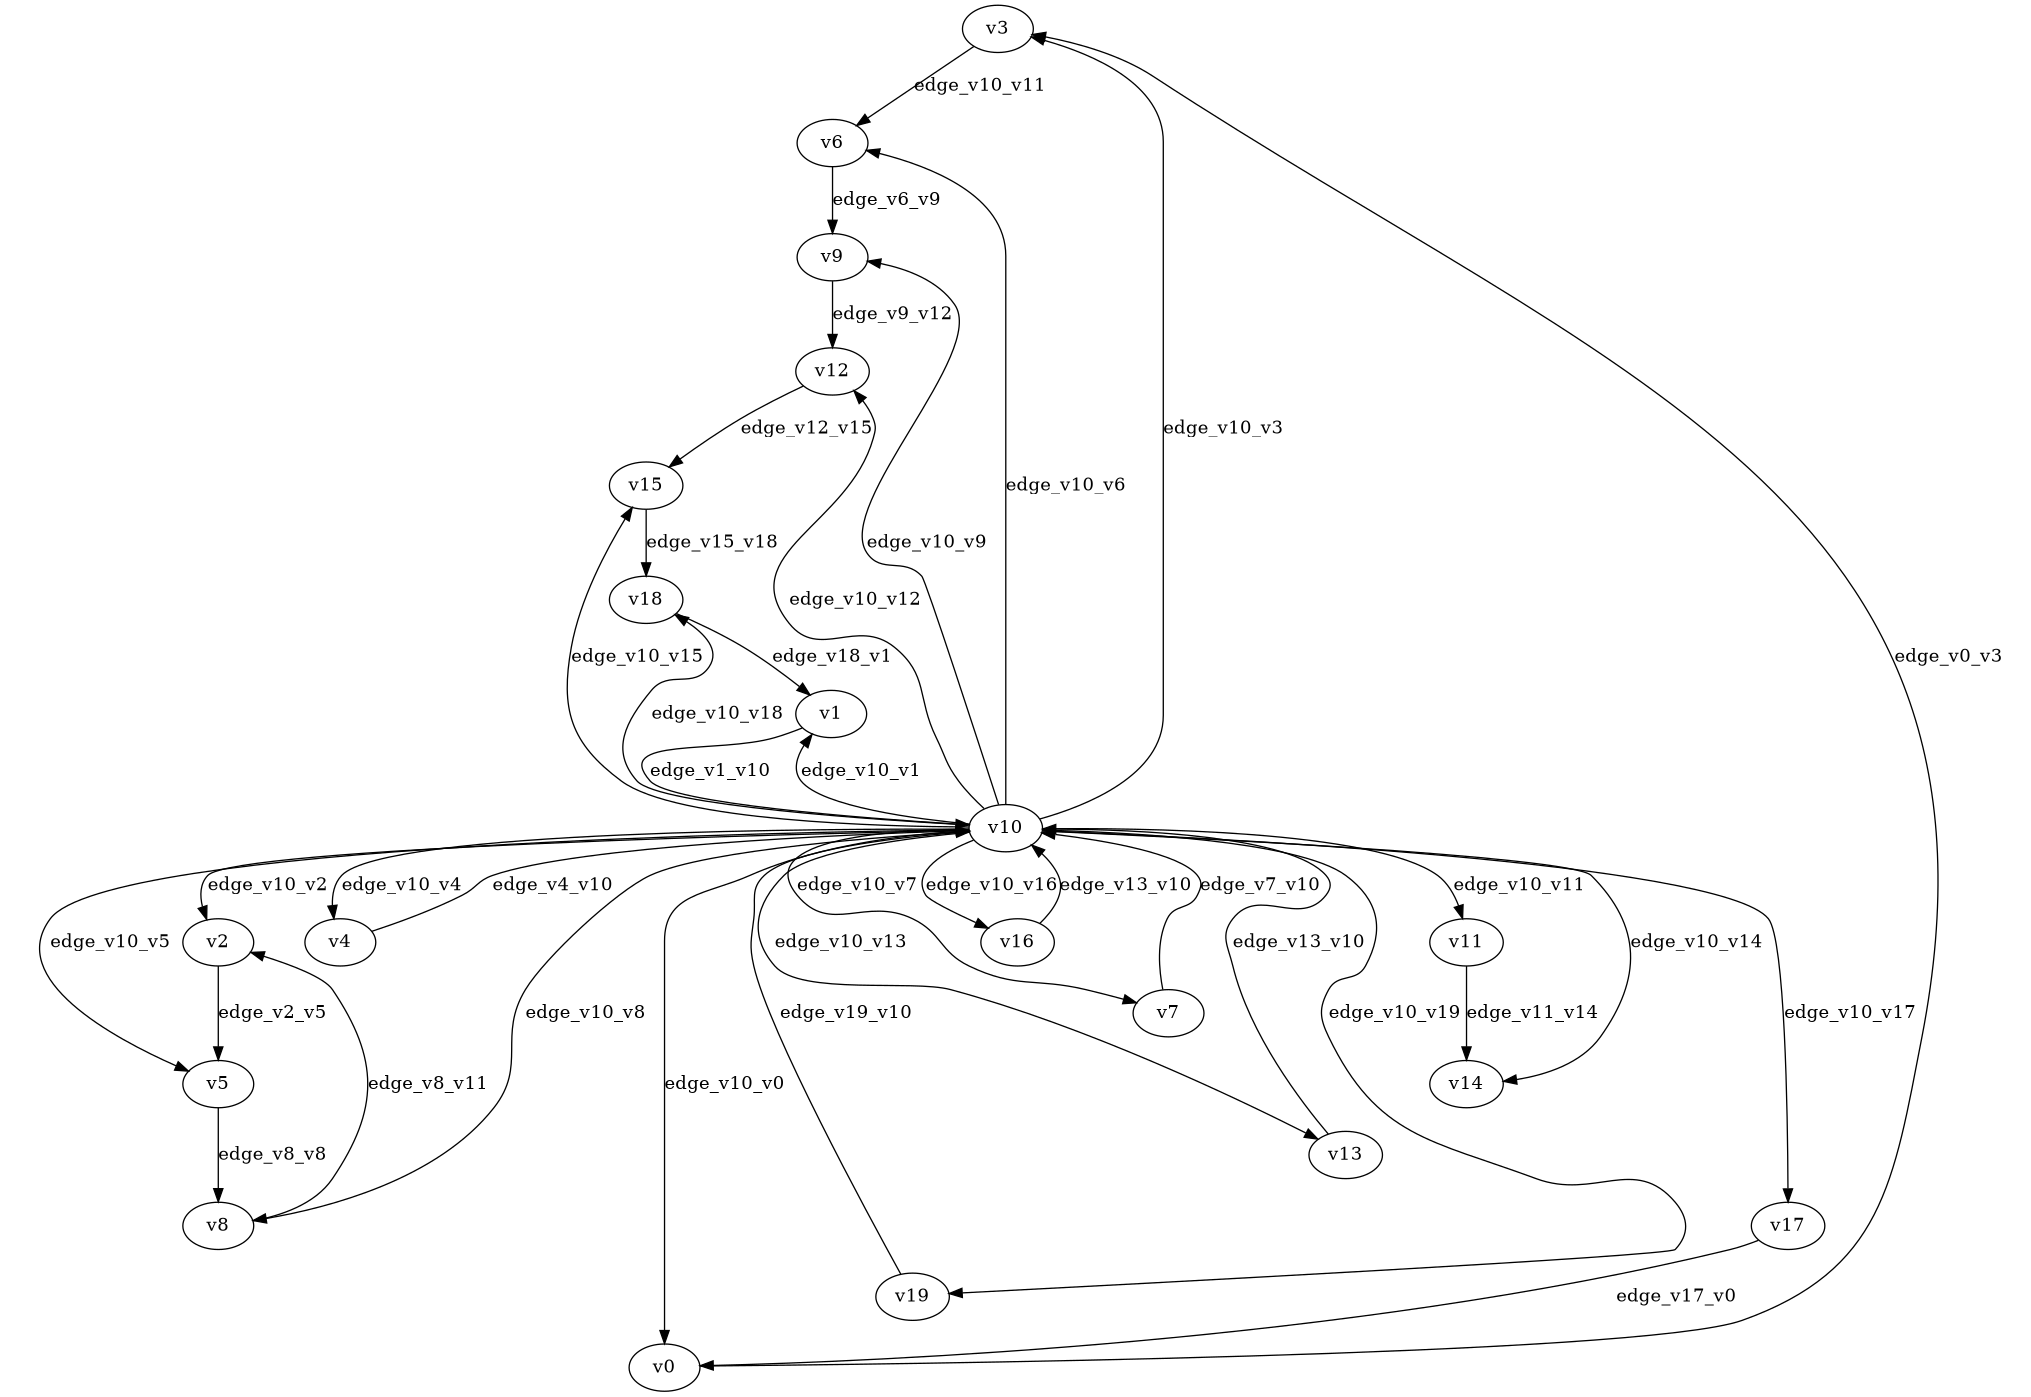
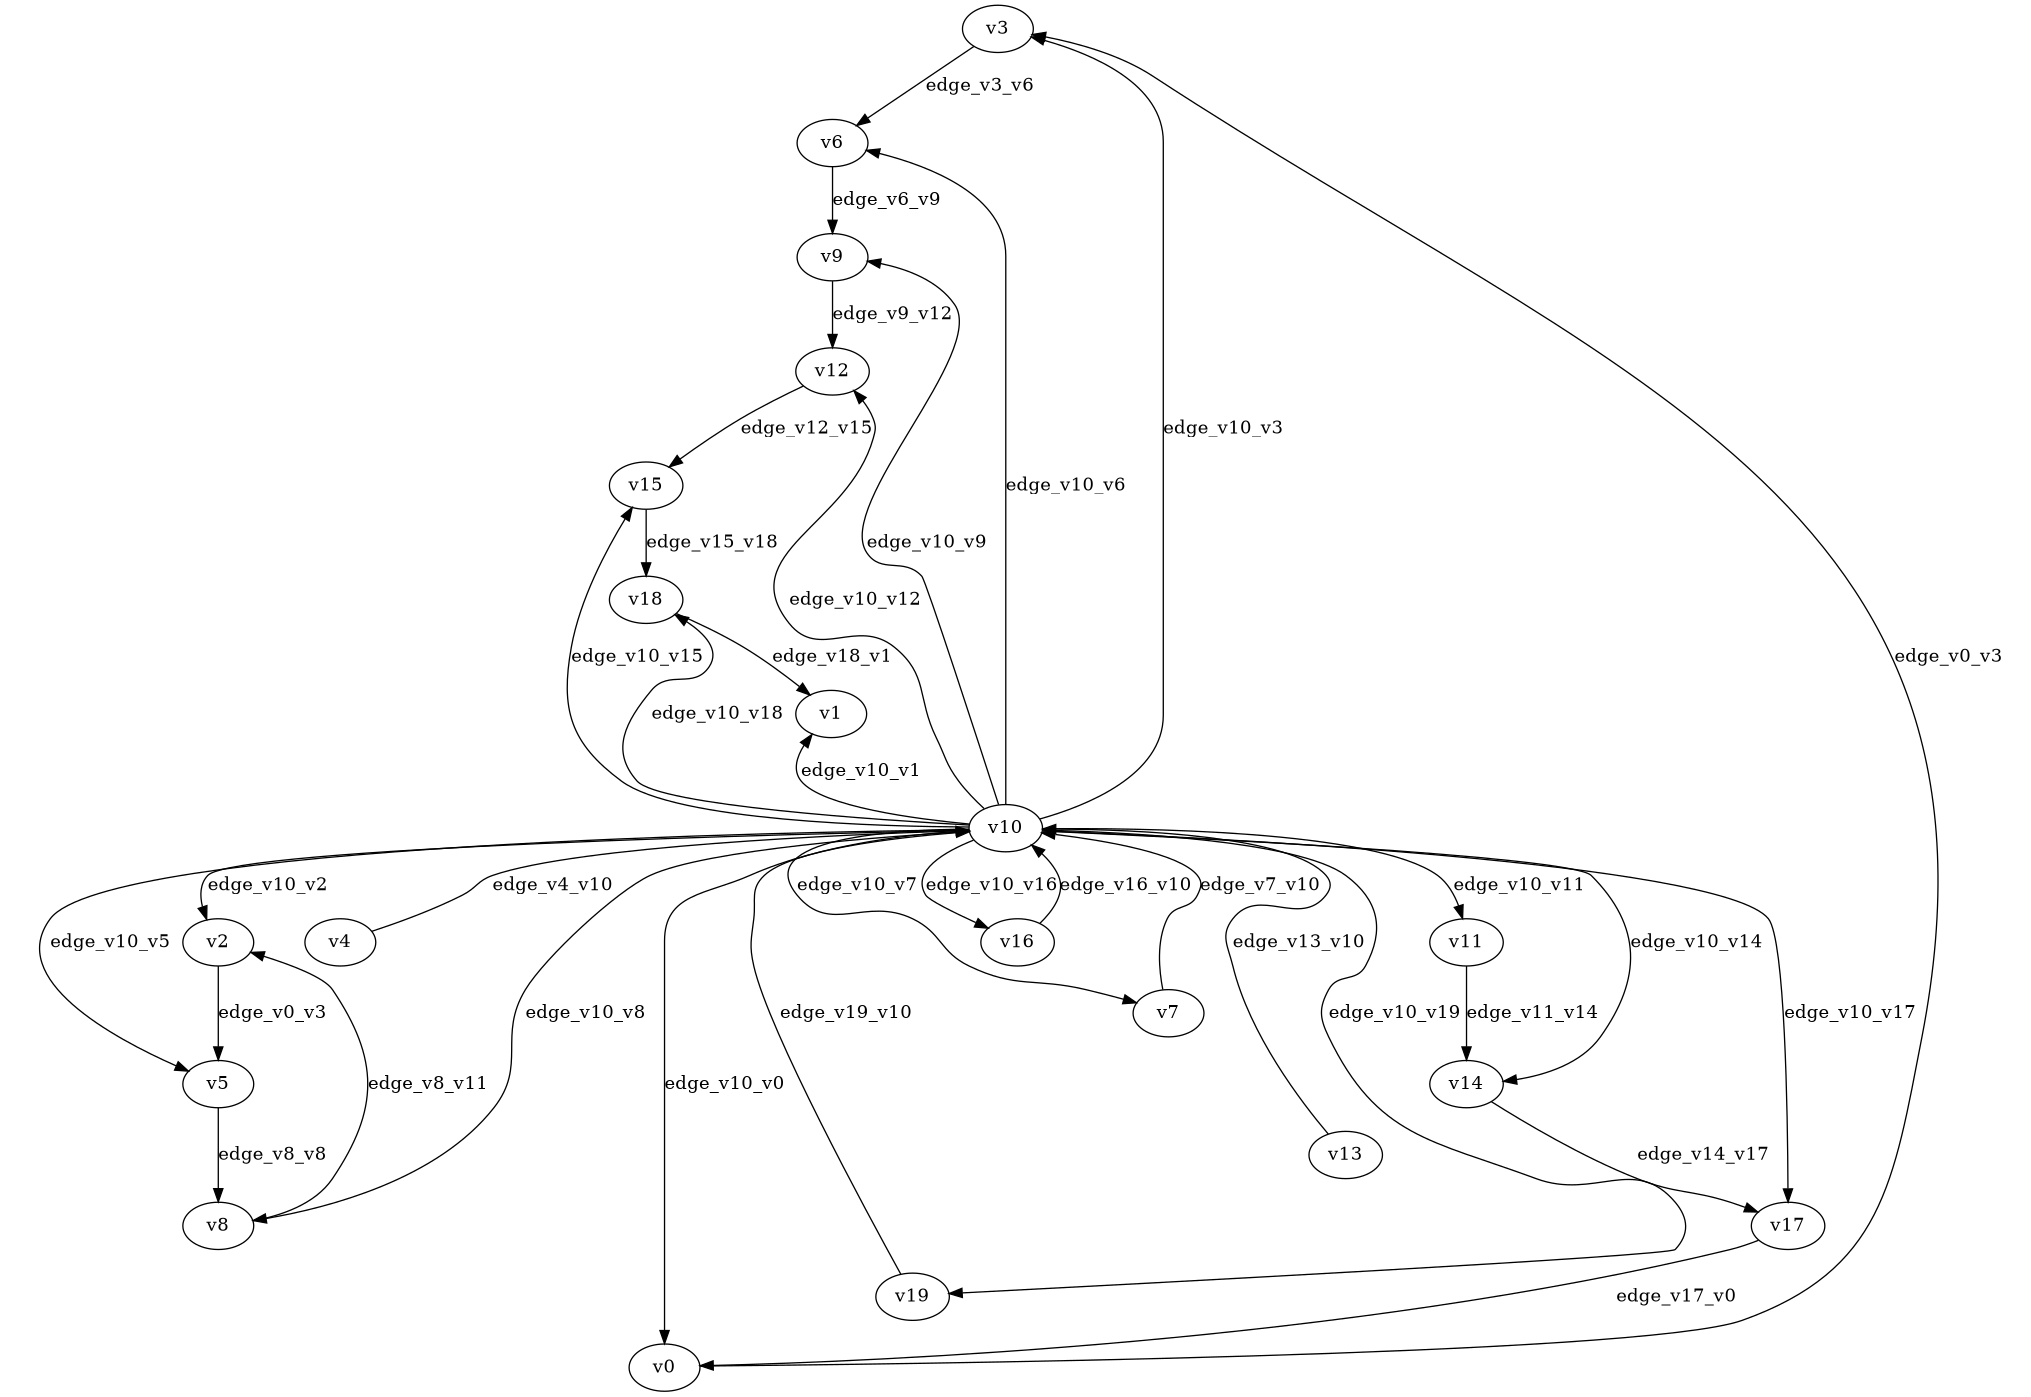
edge "v3" -> "v6": label "edge_v10_v11" -> "edge_v3_v6"
edge "v1" -> "v10": removed, label "edge_v1_v10"
edge "v10" -> "v4": removed, label "edge_v10_v4"
edge "v16" -> "v10": label "edge_v13_v10" -> "edge_v16_v10"
edge "v10" -> "v13": removed, label "edge_v10_v13"
edge "v2" -> "v5": label "edge_v2_v5" -> "edge_v0_v3"
edge "v14" -> "v17": added, label "edge_v14_v17"
